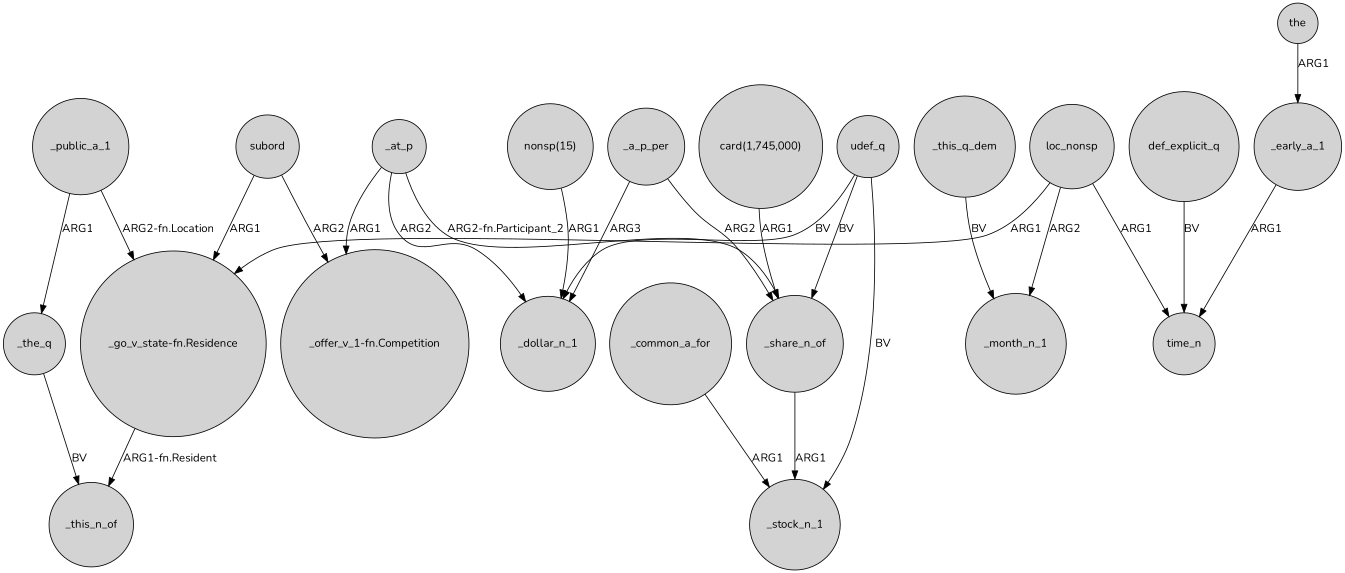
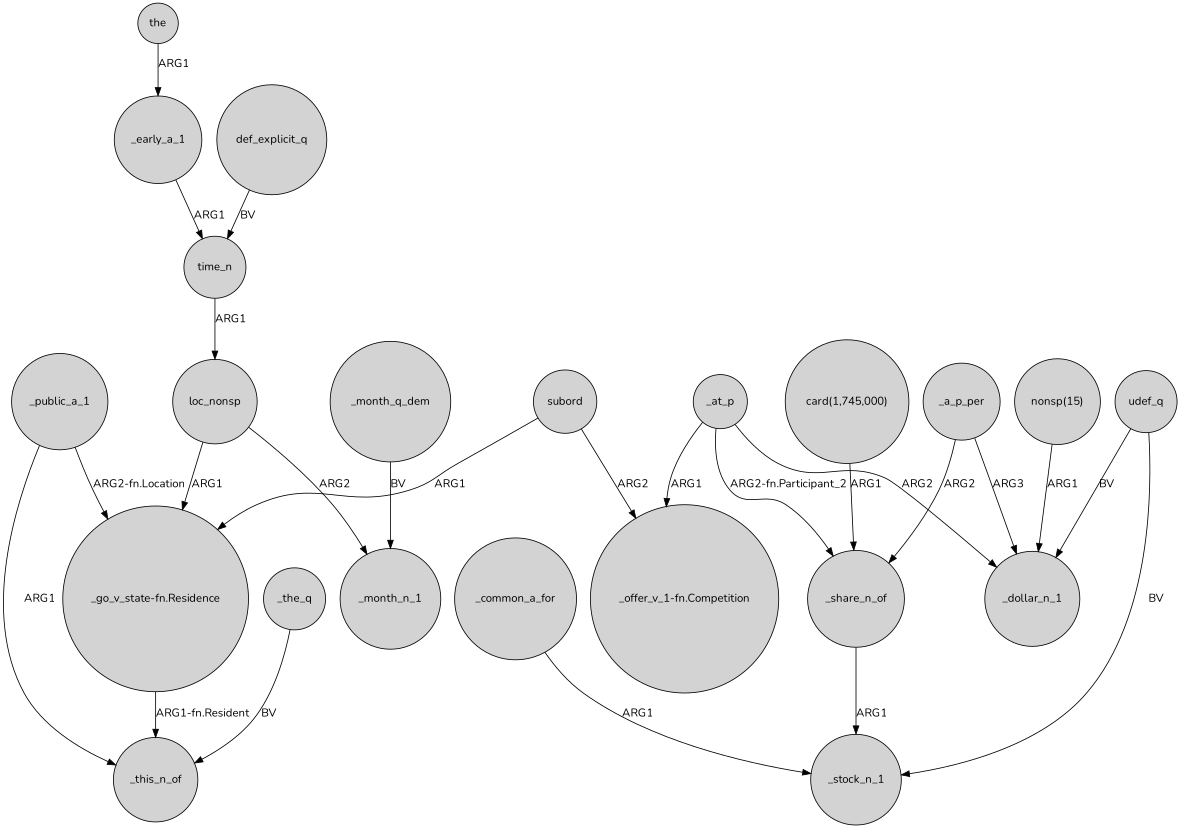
node "_this_q_dem": label "_this_q_dem" -> "_month_q_dem"
edge "udef_q" -> "_share_n_of": removed, label "BV"
edge "loc_nonsp" -> "time_n": reversed
edge "_public_a_1" -> "_the_q": now "_public_a_1" -> "_this_n_of"
